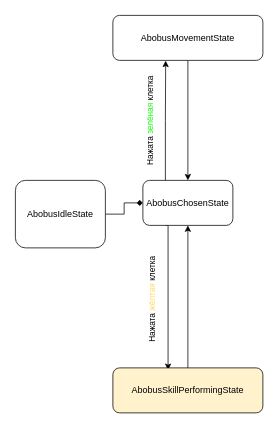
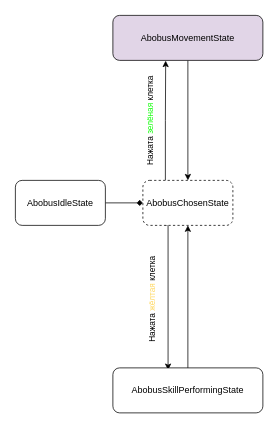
node "AbobusMovementState": fillcolor #ffffff -> #e1d5e7
node "AbobusChosenState": style solid -> dashed
node "AbobusIdleState": size 90x68 -> 90x45
node "AbobusSkillPerformingState": fillcolor #fff2cc -> #ffffff
